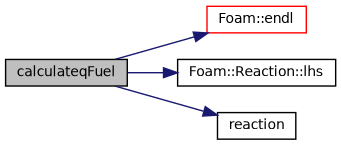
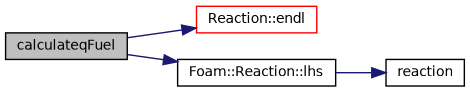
node "Foam::endl": label "Foam::endl" -> "Reaction::endl"
edge "calculateqFuel" -> "reaction": now "Foam::Reaction::lhs" -> "reaction"
